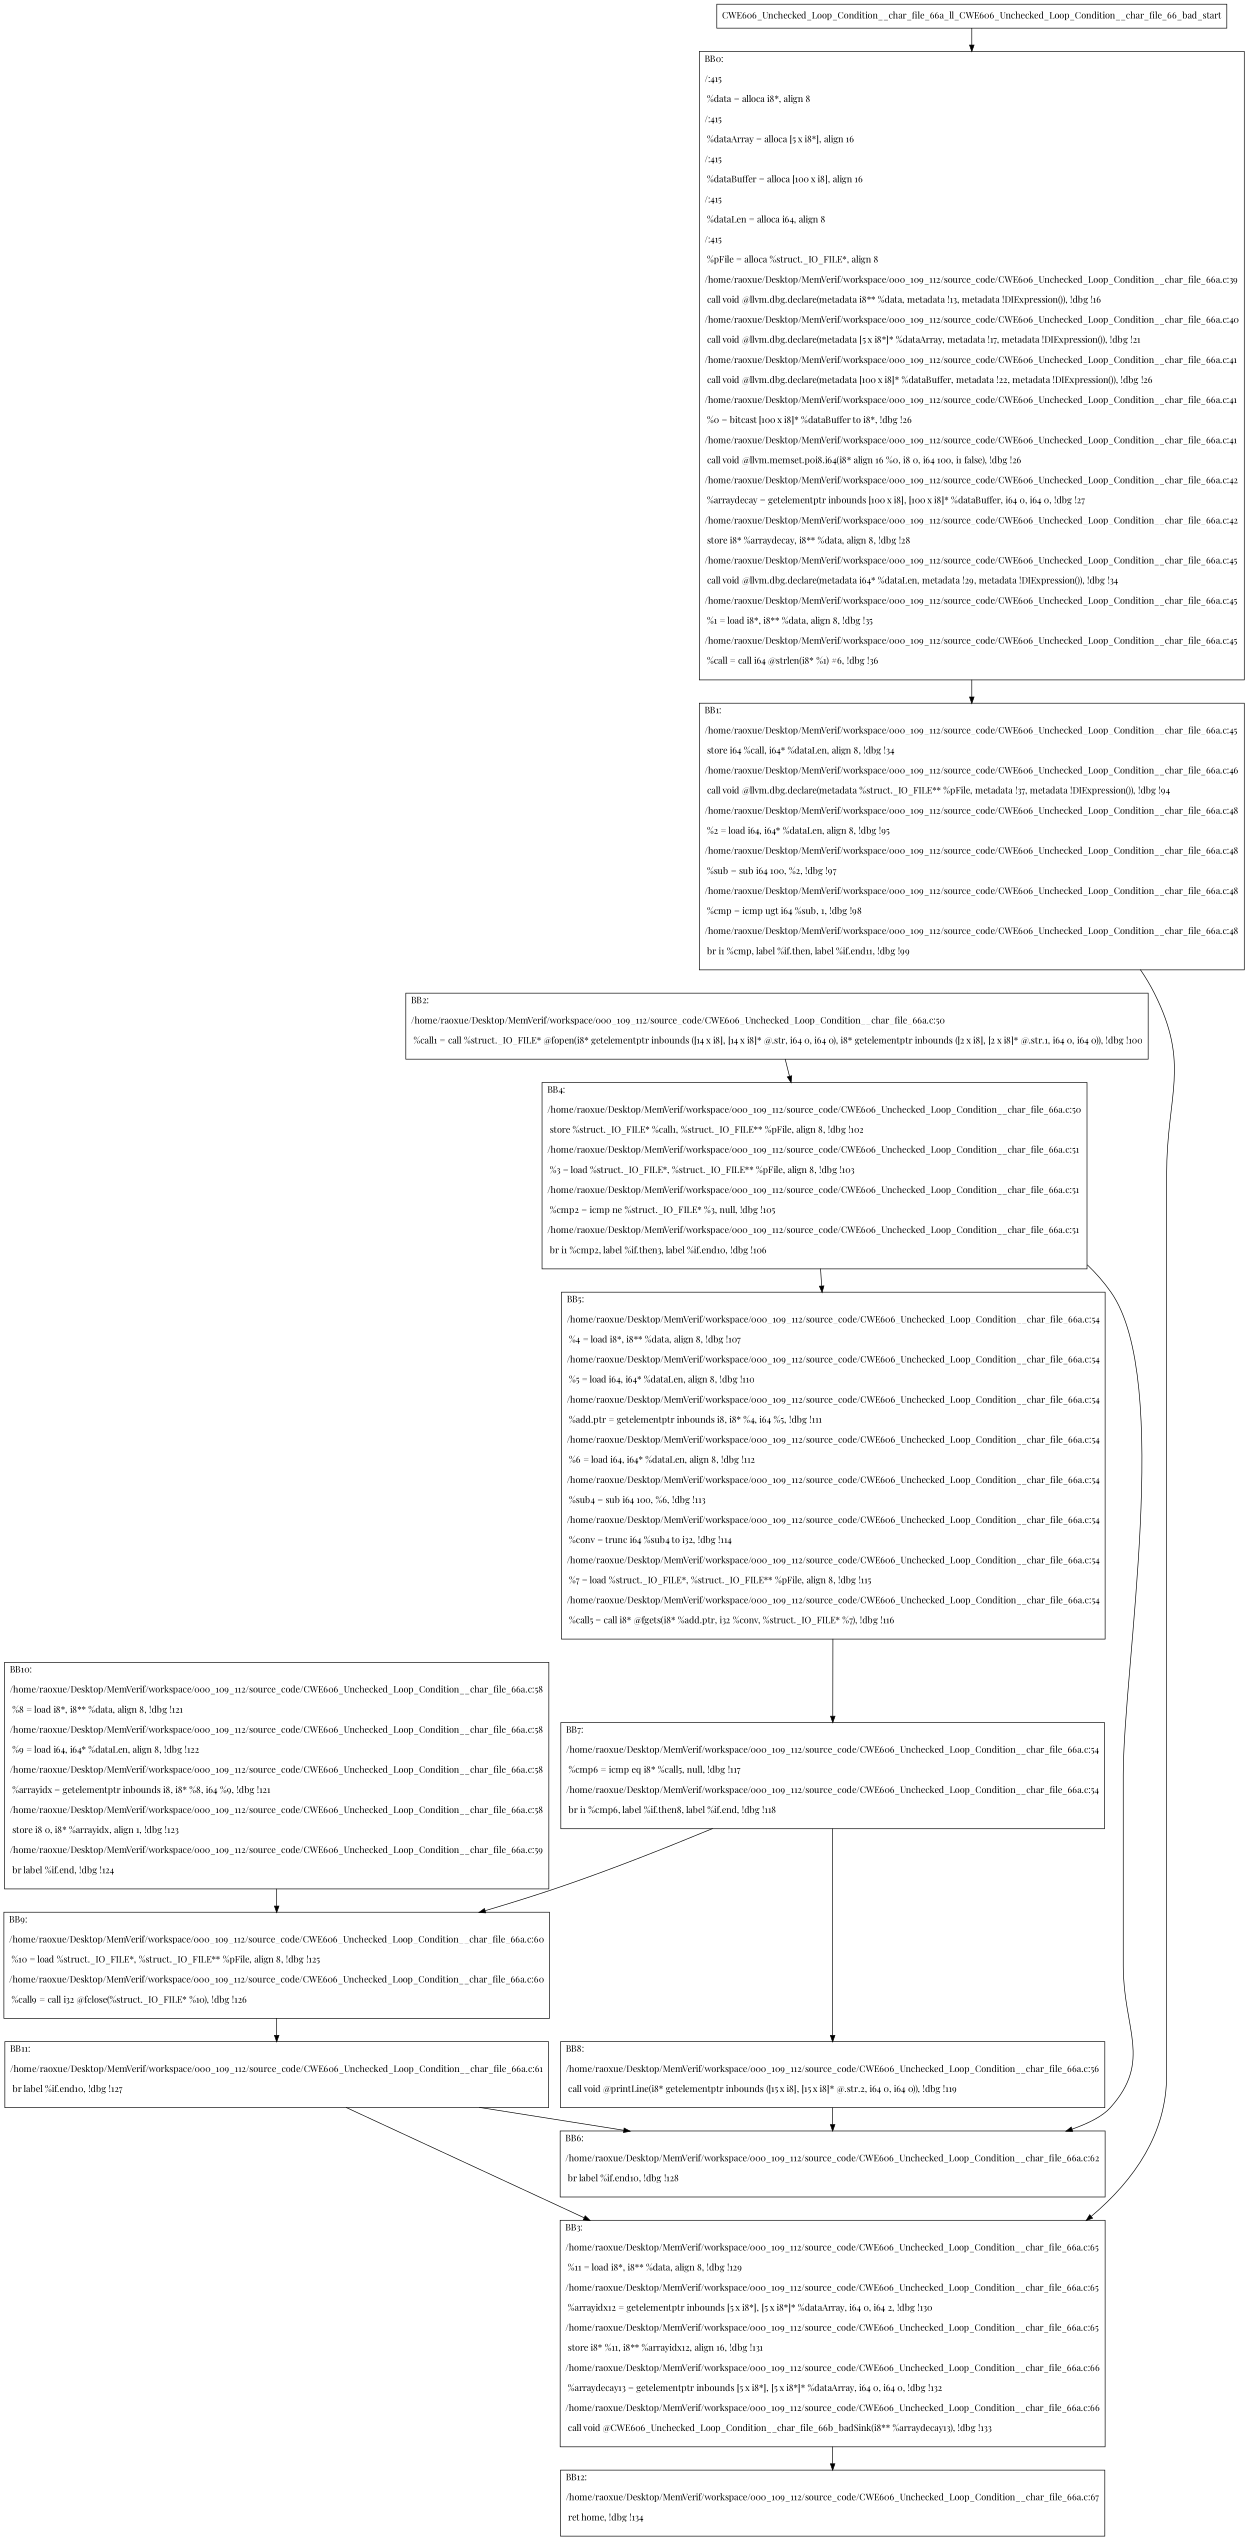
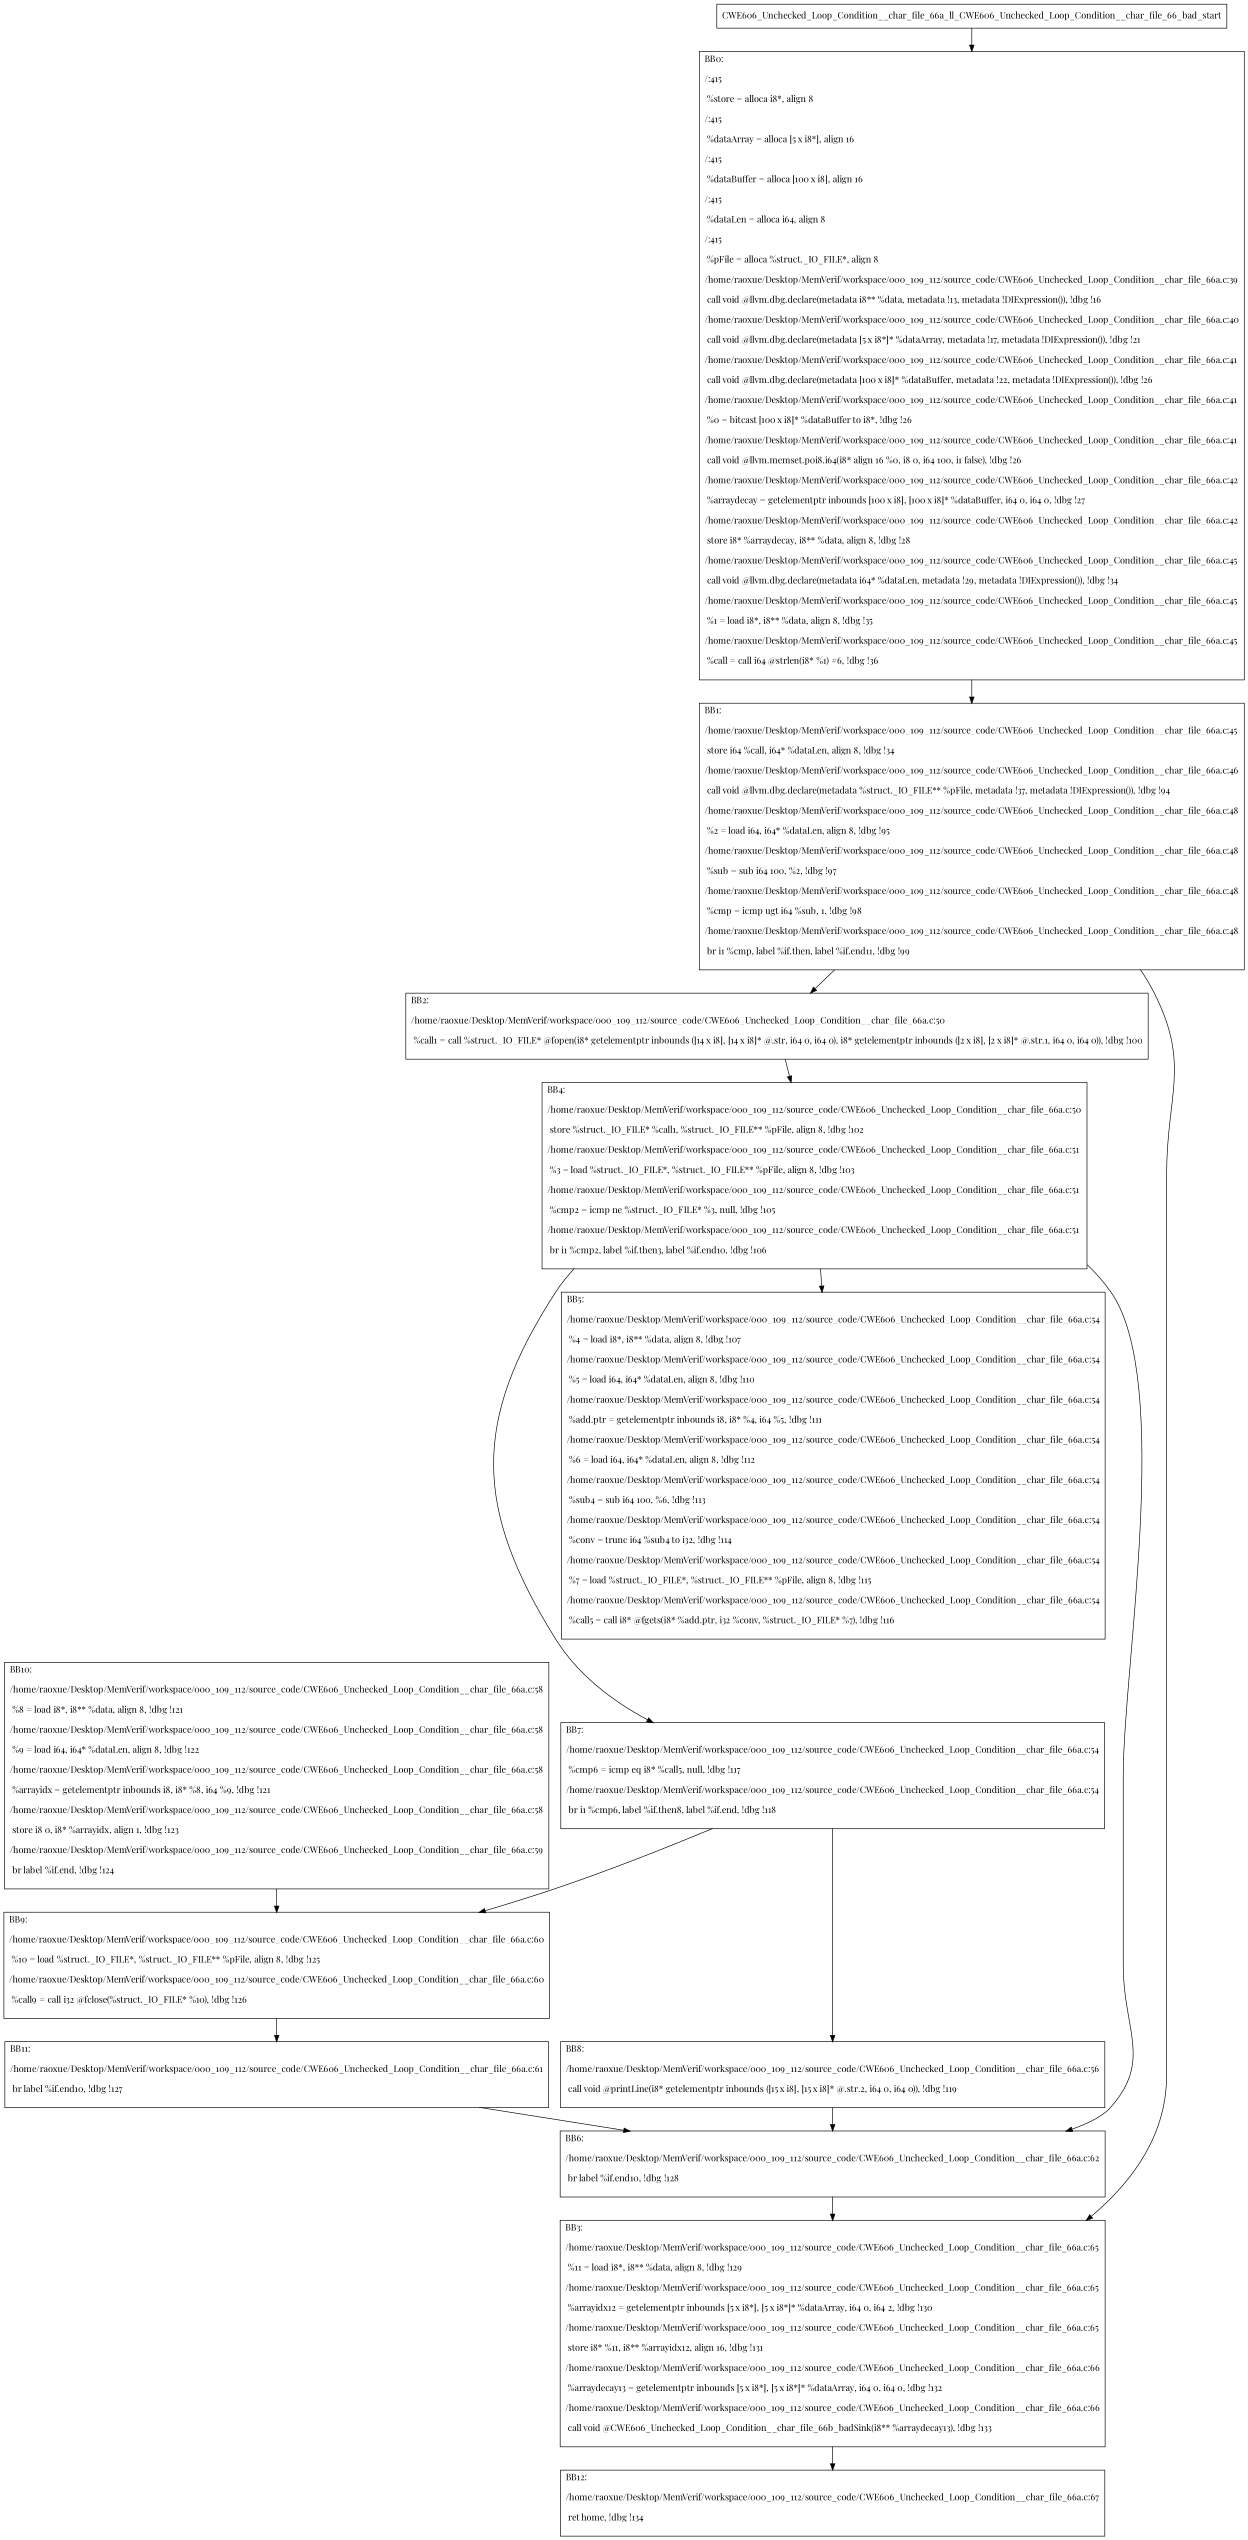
node "BB0:": text "%data = alloca i8*, align 8" -> "%store = alloca i8*, align 8"
edge "BB1:" -> "BB2:": added
edge "BB5:" -> "BB7:": now "BB4:" -> "BB7:"
edge "BB11:" -> "BB3:": now "BB6:" -> "BB3:"
